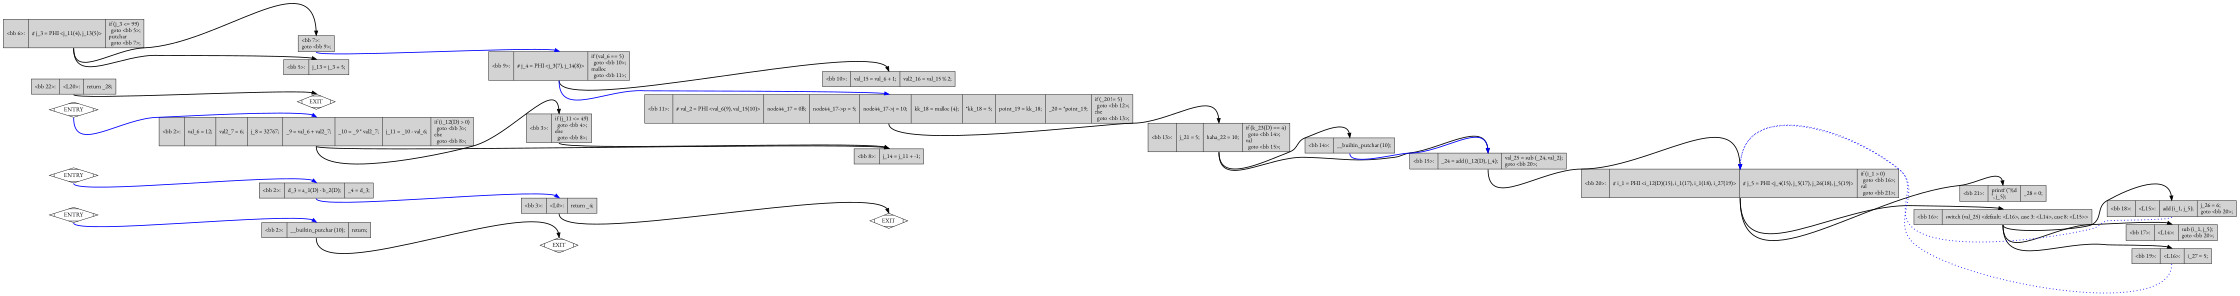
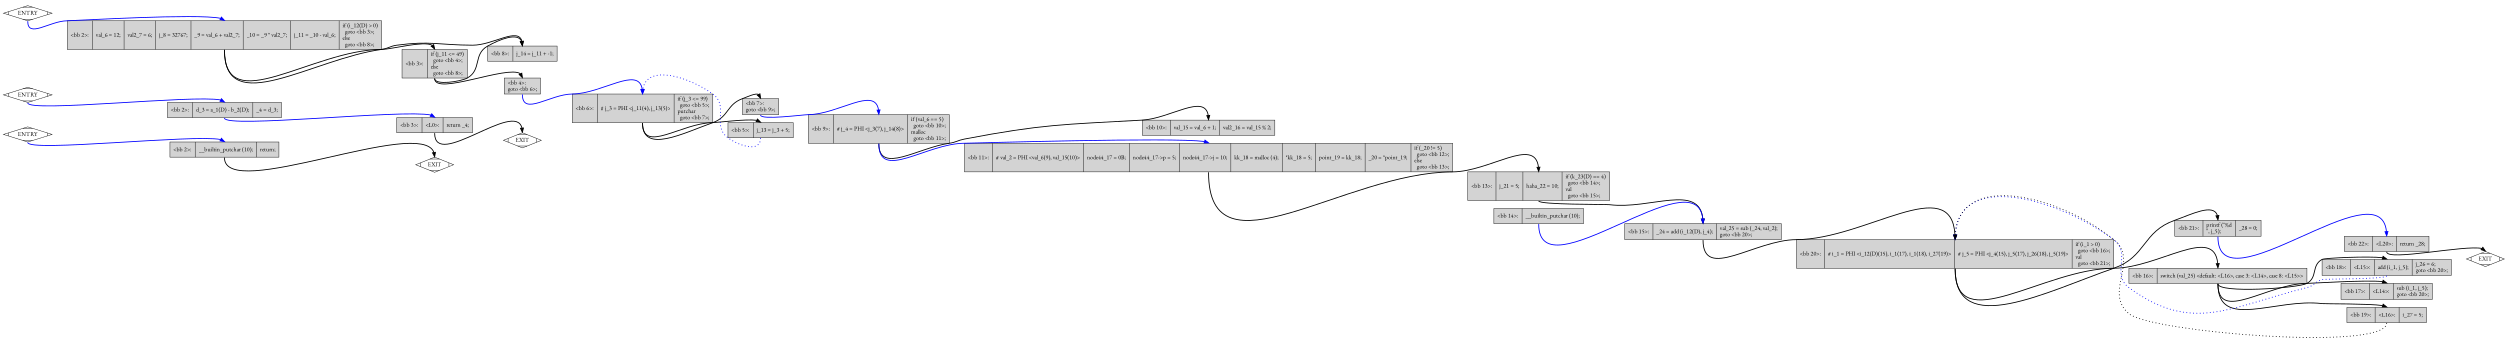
node "<bb 4>:": added
edge "<bb 5>:" -> "<bb 6>:": added
edge "<bb 13>:" -> "<bb 14>:": removed
edge "<bb 21>:" -> "<bb 22>:": added
edge "<bb 19>:" -> "<bb 20>:": color blue -> black
